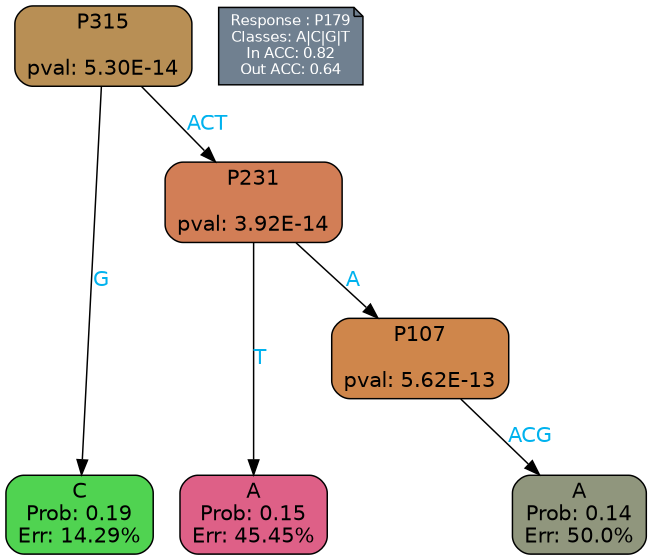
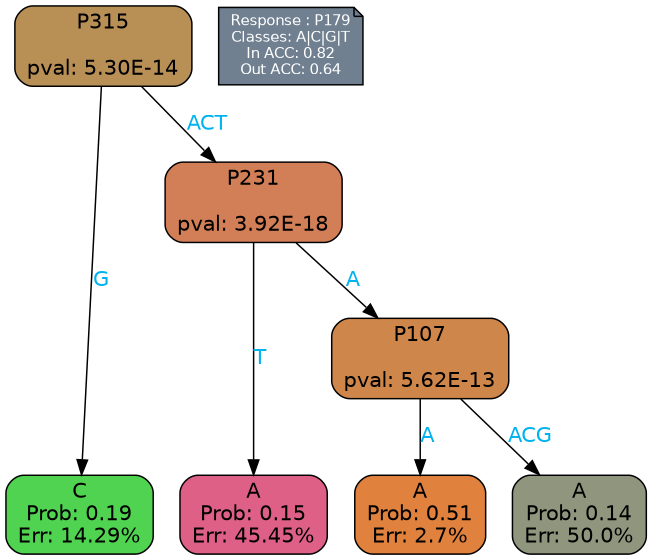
node "P231 pval: 3.92E-14": label "P231 pval: 3.92E-14" -> "P231 pval: 3.92E-18"
node "A Prob: 0.51 Err: 2.7%": added
